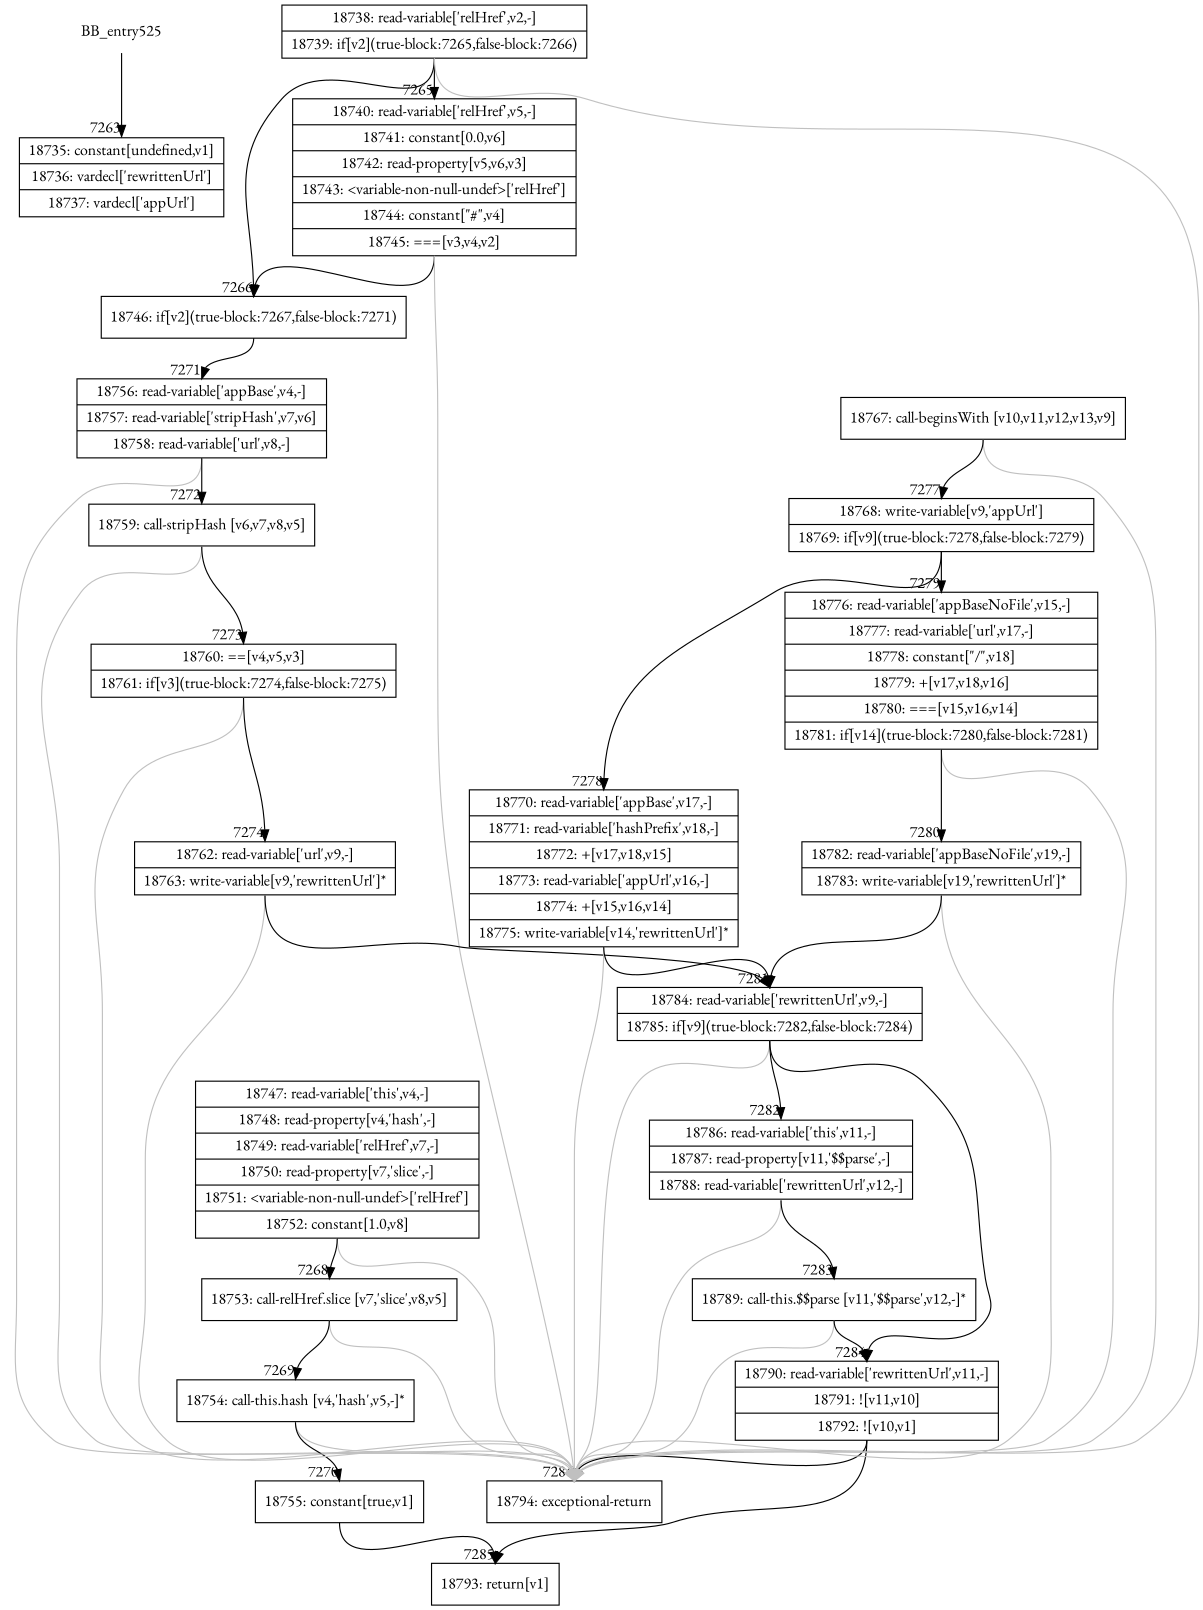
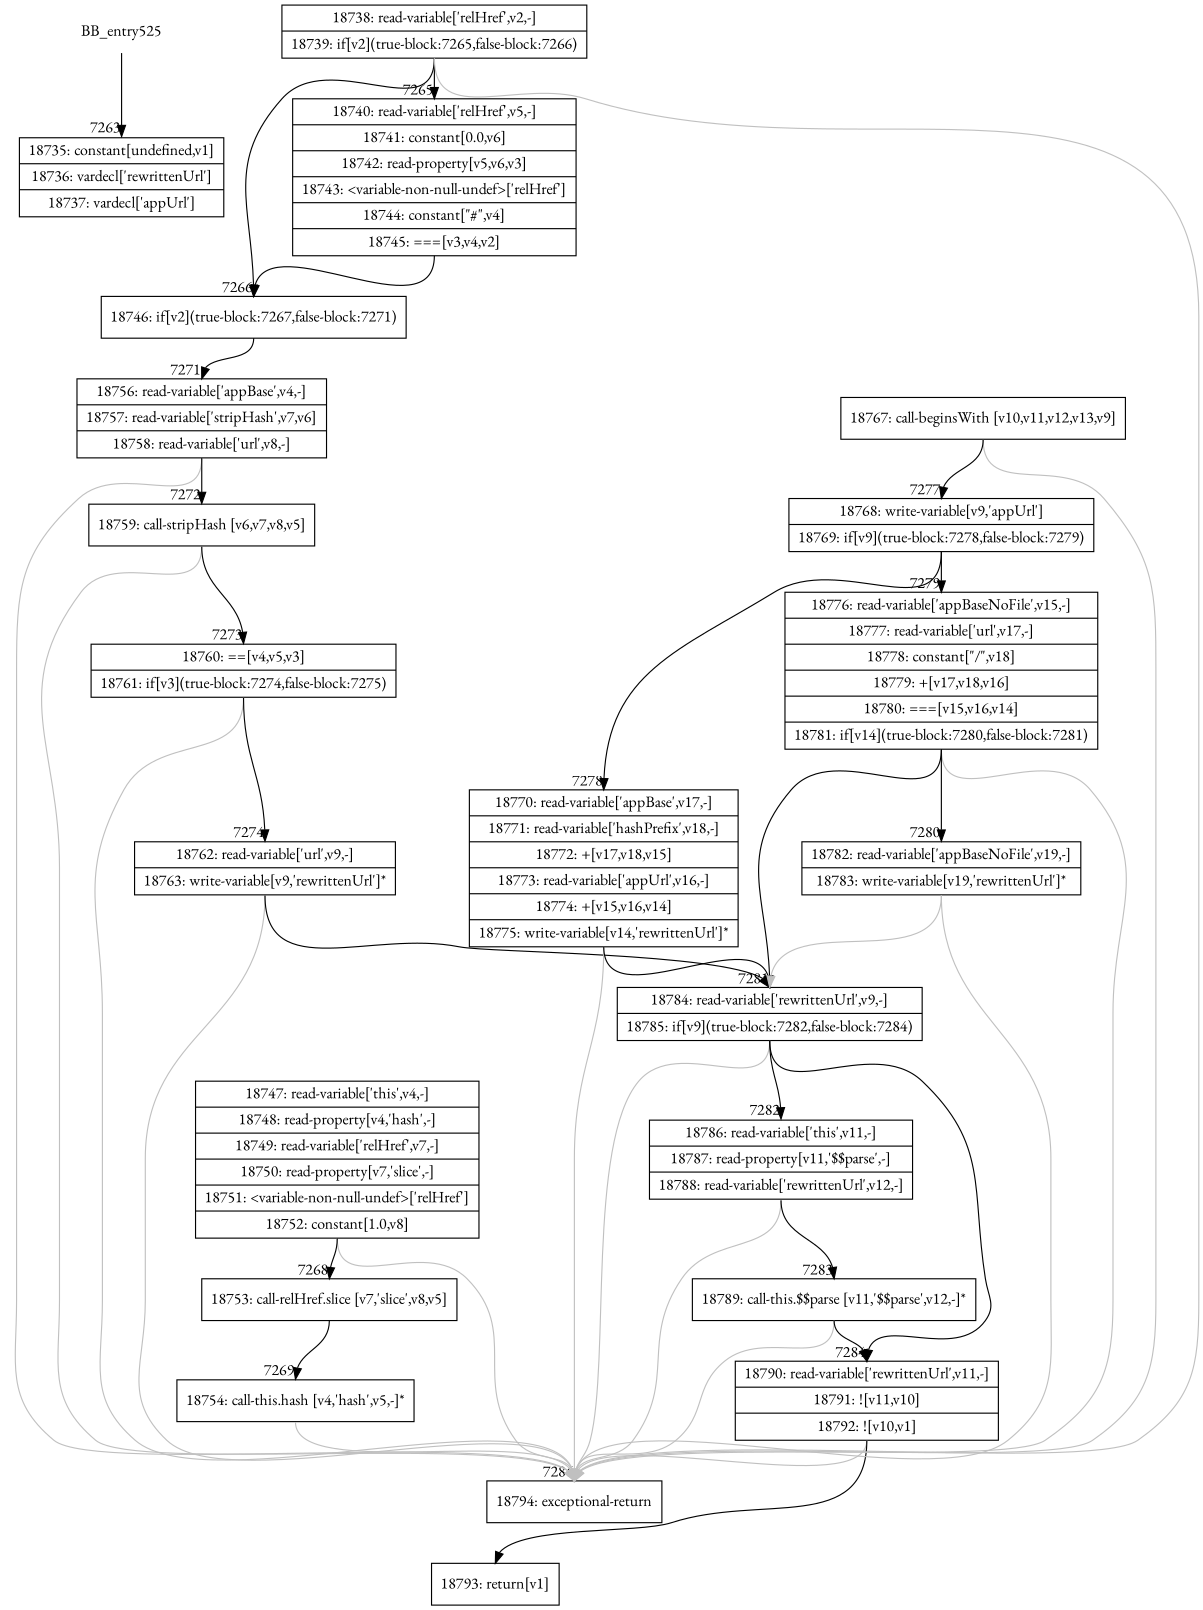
edge "18776: read-variable['appBaseNoFile',v15,-]" -> "18784: read-variable['rewrittenUrl',v9,-]": added
edge "18740: read-variable['relHref',v5,-]" -> "18794: exceptional-return": removed
edge "18782: read-variable['appBaseNoFile',v19,-]" -> "18784: read-variable['rewrittenUrl',v9,-]": color black -> gray
edge "18753: call-relHref.slice [v7,'slice',v8,v5]" -> "18794: exceptional-return": removed
edge "18790: read-variable['rewrittenUrl',v11,-]" -> "18794: exceptional-return": color black -> gray
node "18755: constant[true,v1]": removed
